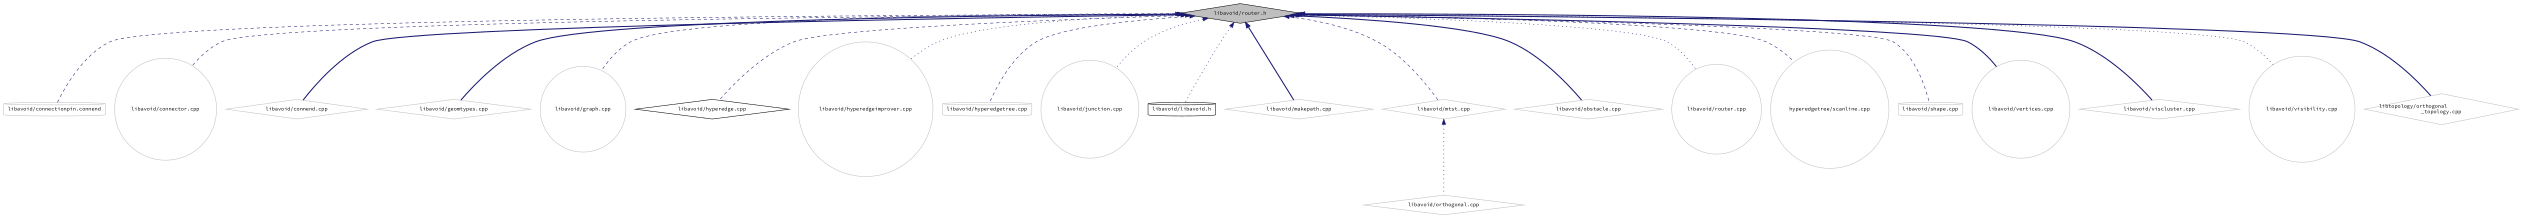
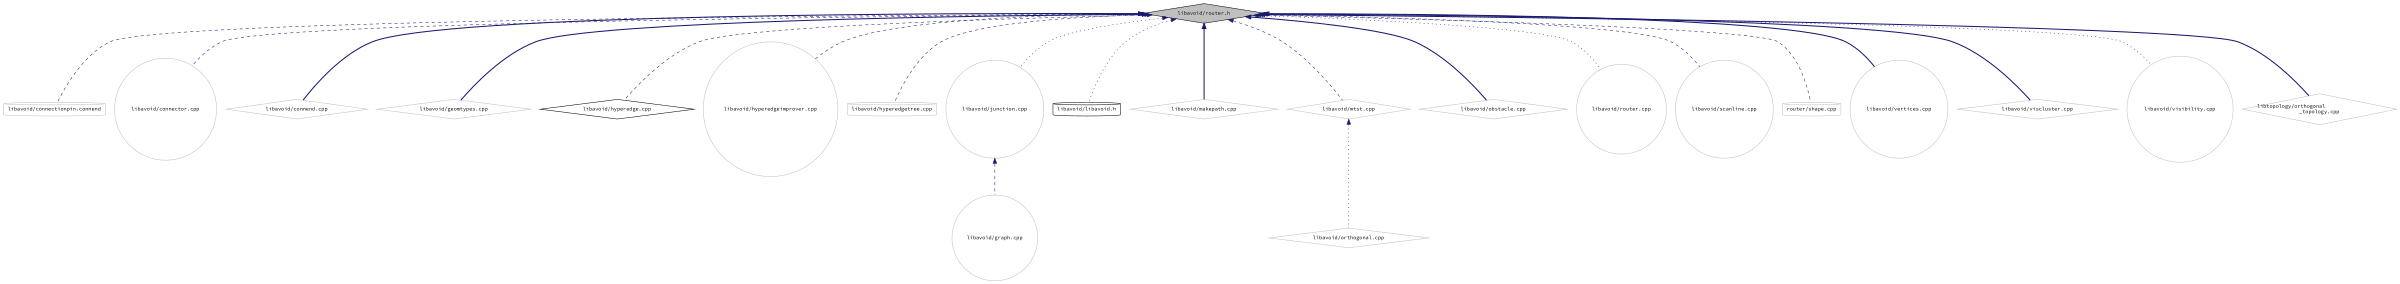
edge "libavoid/graph.cpp" -> "libavoid/router.h": now "libavoid/graph.cpp" -> "libavoid/junction.cpp"
edge "libavoid/hyperedgeimprover.cpp" -> "libavoid/router.h": style dotted -> dashed
node "hyperedgetree/scanline.cpp": label "hyperedgetree/scanline.cpp" -> "libavoid/scanline.cpp"
node "libavoid/shape.cpp": label "libavoid/shape.cpp" -> "router/shape.cpp"
